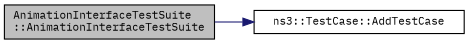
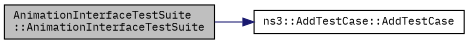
node "ns3::TestCase::AddTestCase": label "ns3::TestCase::AddTestCase" -> "ns3::AddTestCase::AddTestCase"
